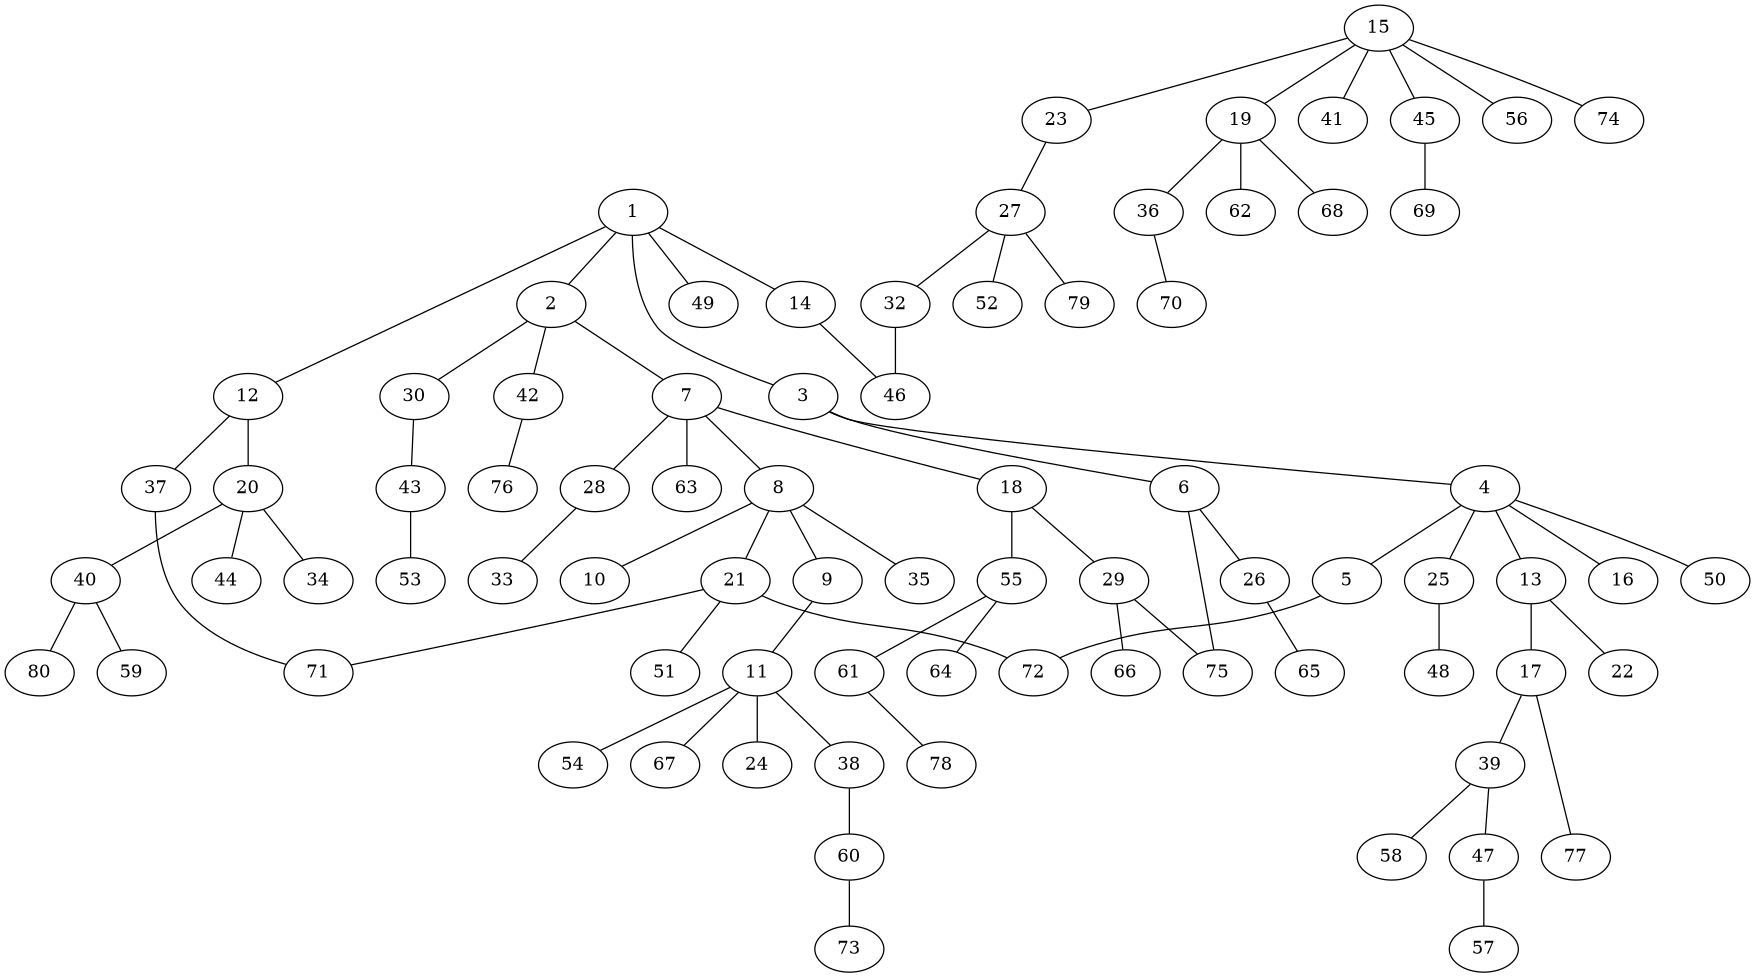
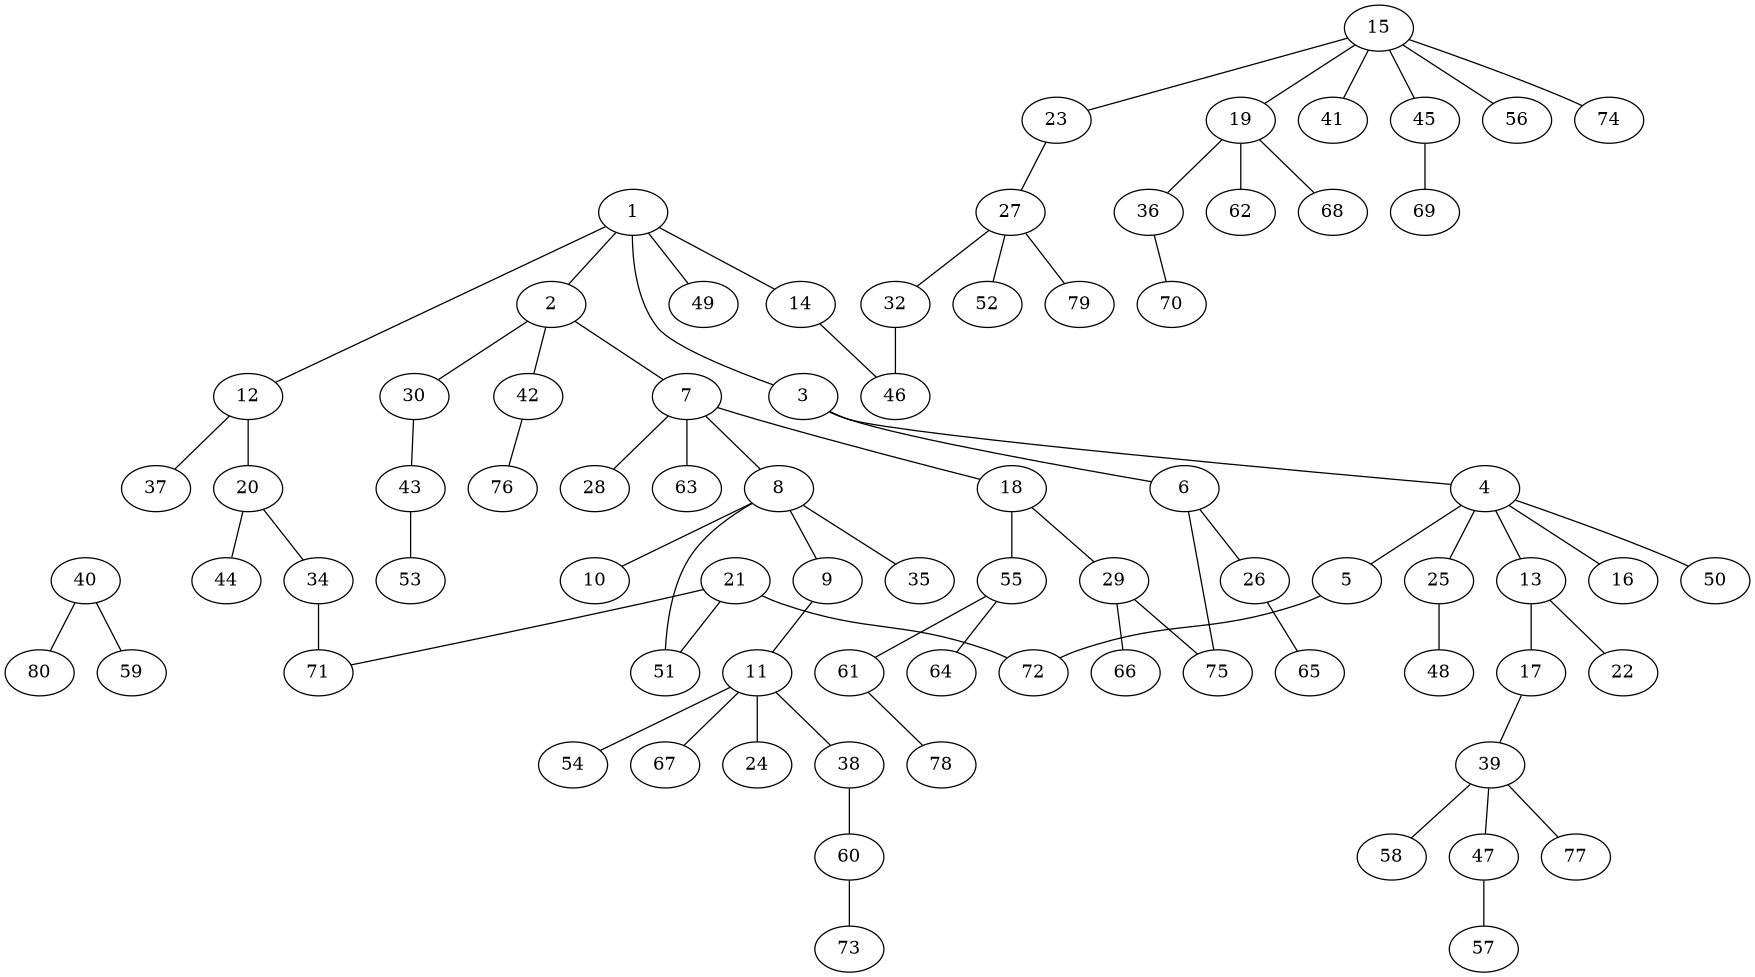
edge "8" -- "21": now "8" -- "51"
edge "20" -- "40": removed
node "33": removed
edge "37" -- "71": now "34" -- "71"
edge "17" -- "77": now "39" -- "77"
